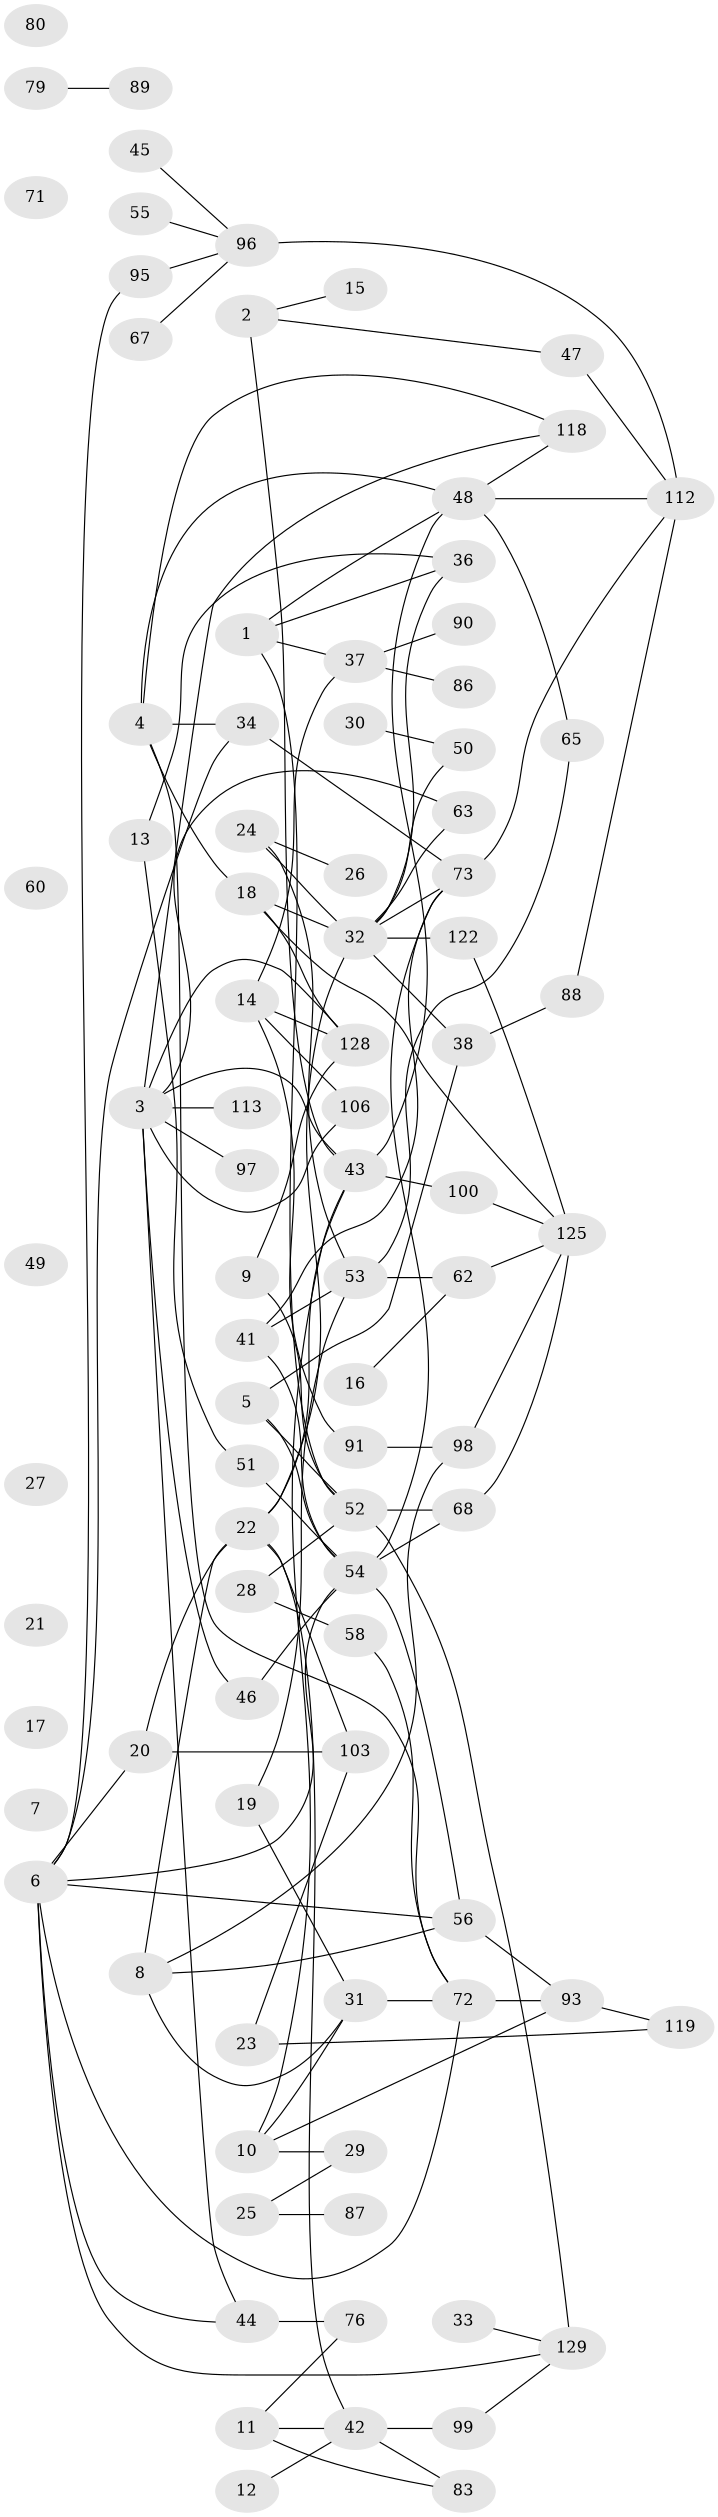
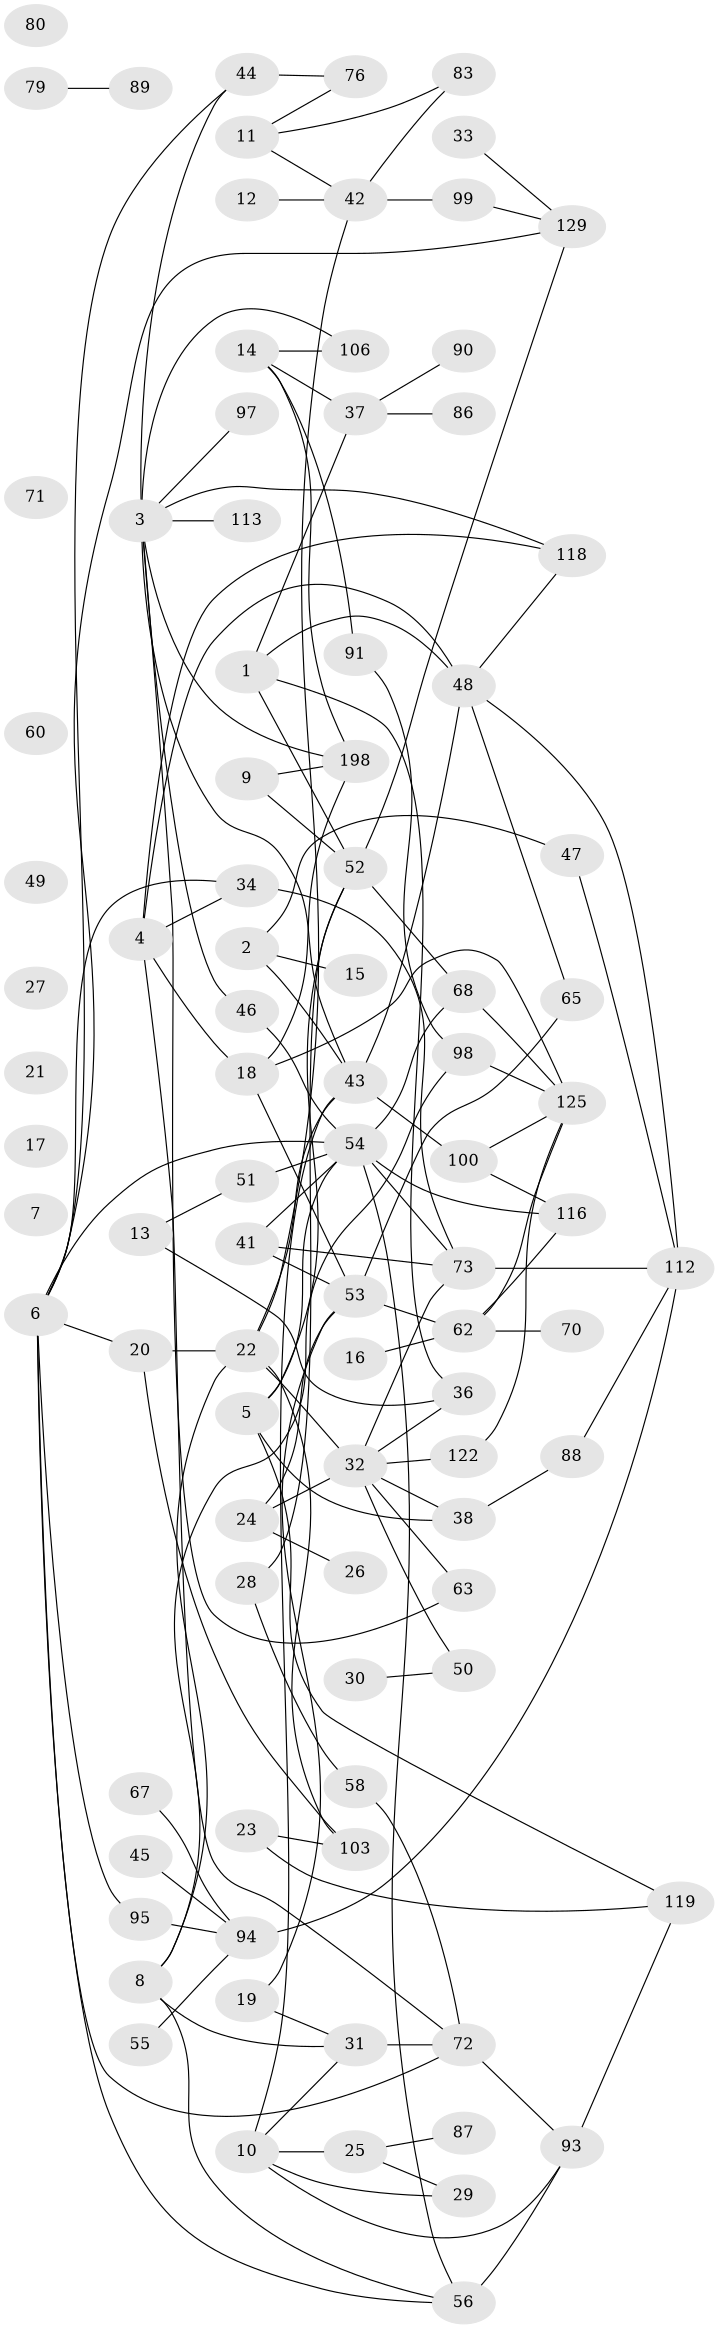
node "96": label "96" -> "94"
edge "18" -- "32": now "18" -- "53"
node "128": label "128" -> "198"
node "116": added
node "70": added
edge "5" -- "119": added
edge "10" -- "25": added
